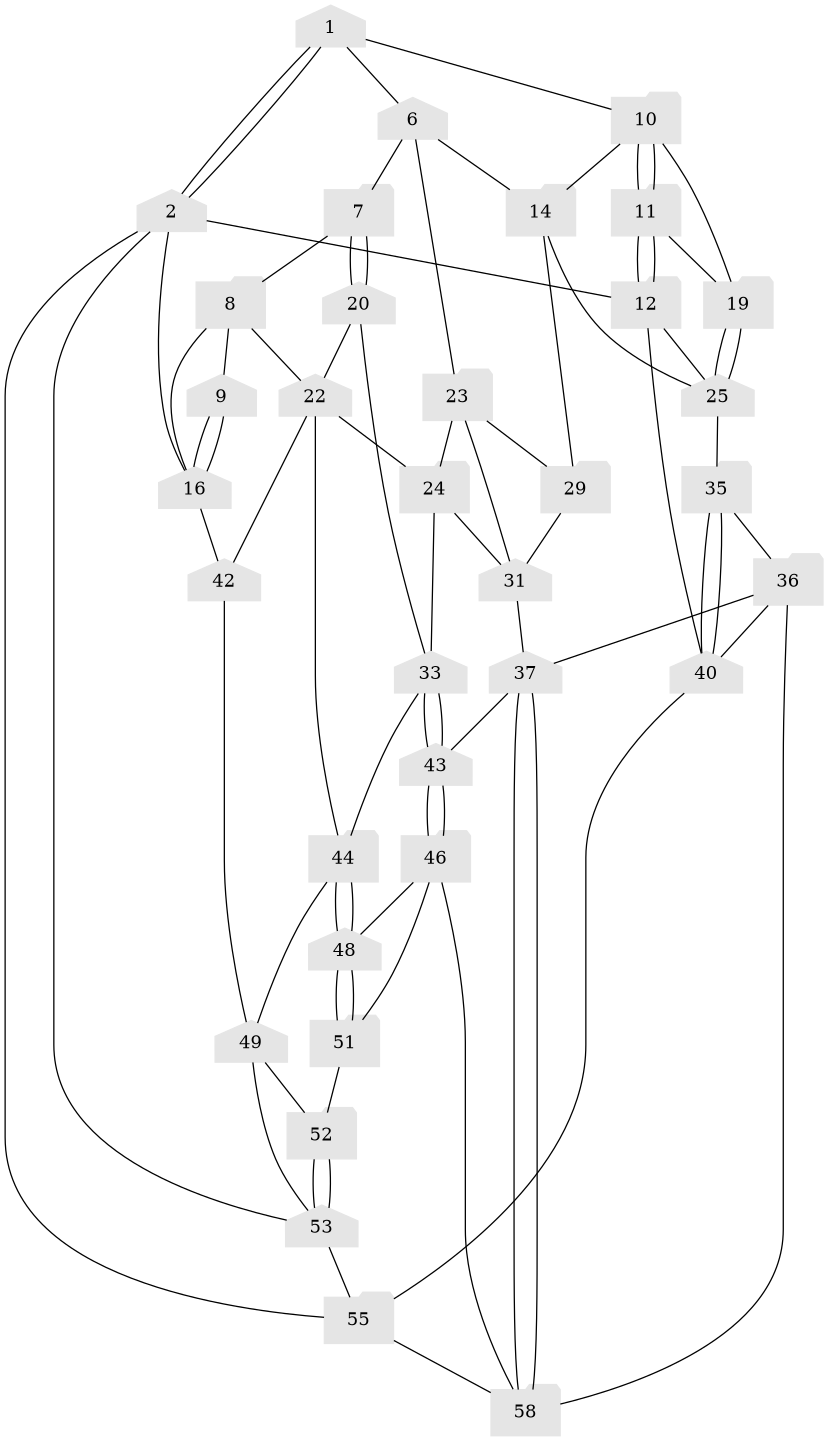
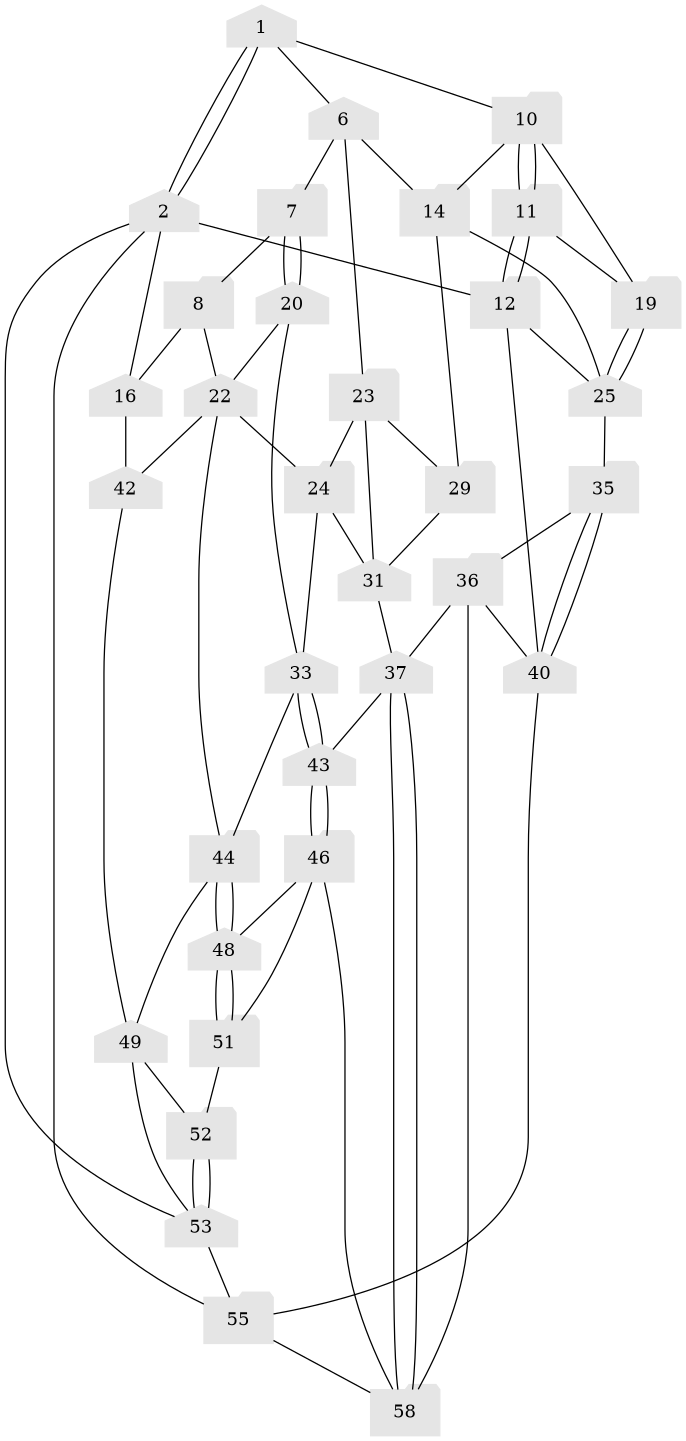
node "9": removed
